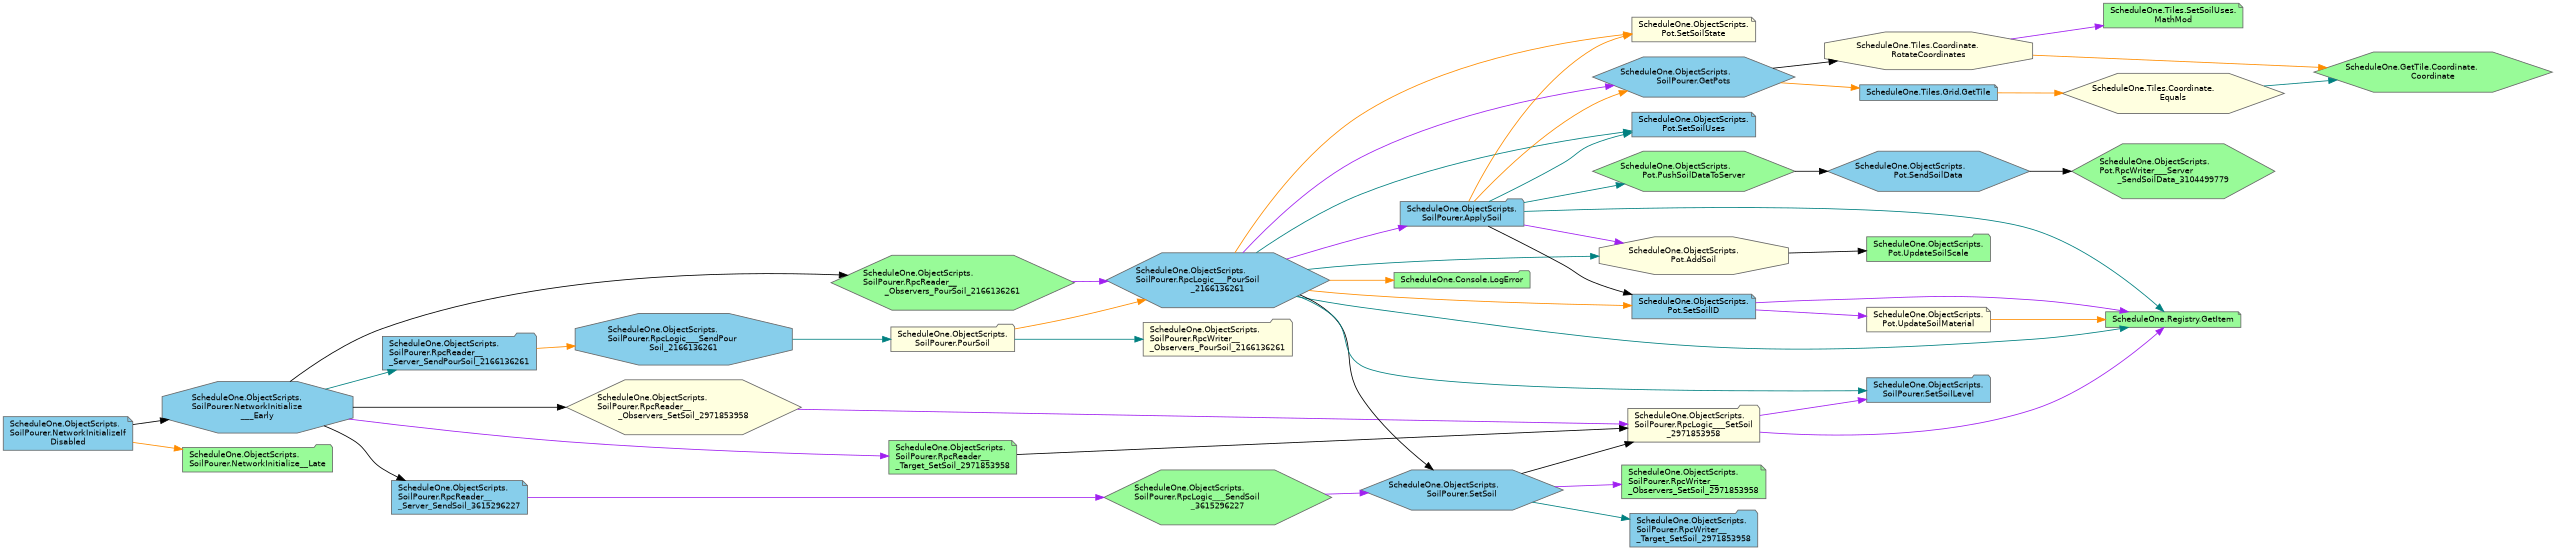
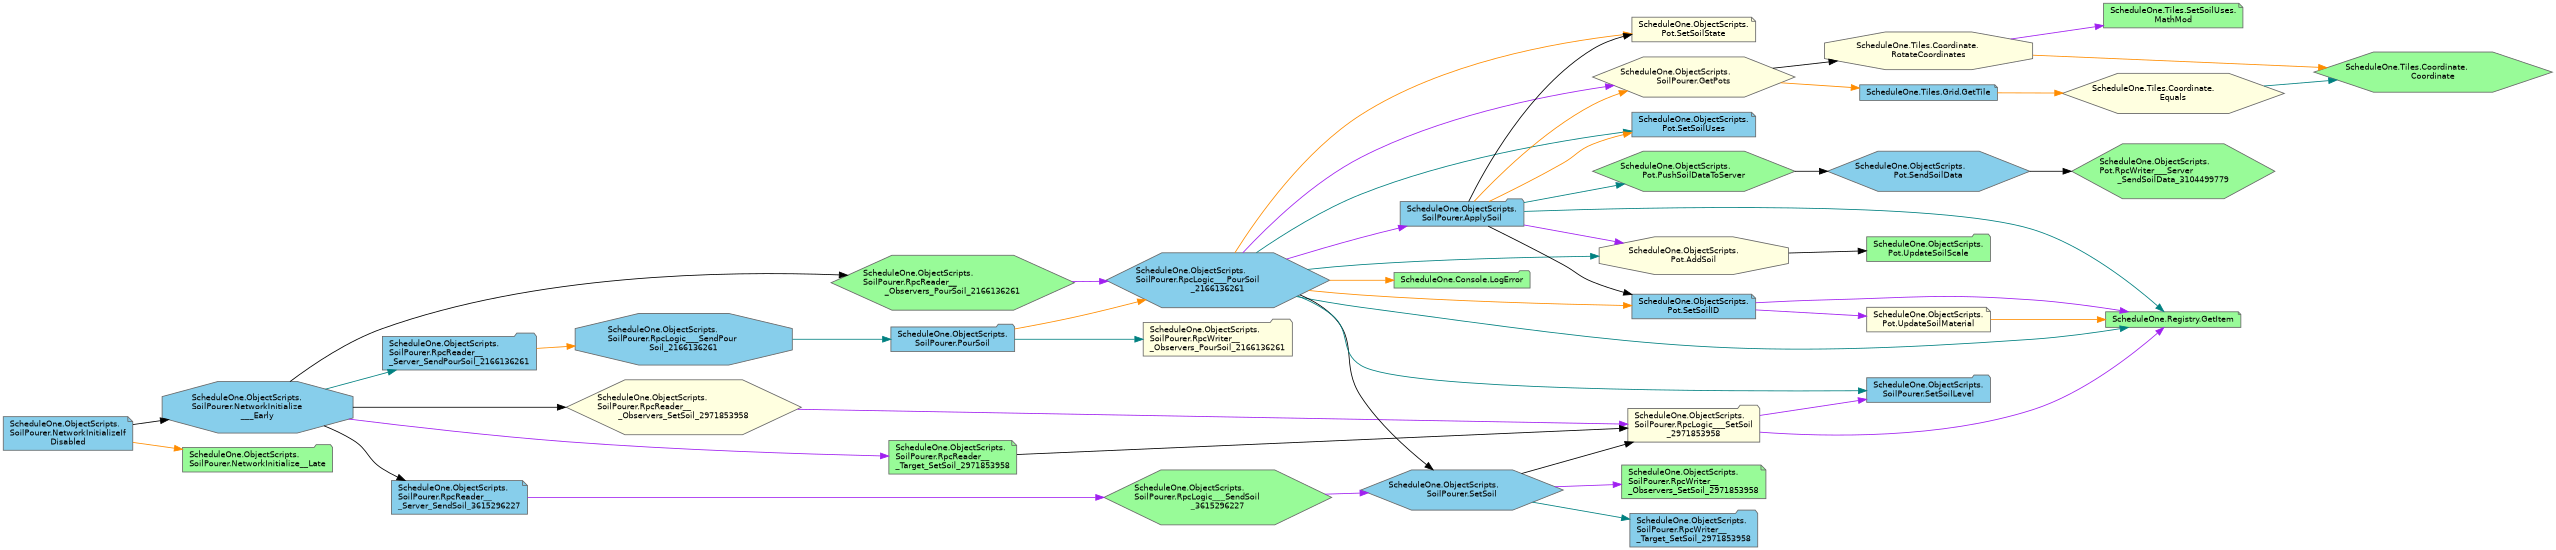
node "ScheduleOne.GetTile.Coordinate. Coordinate": label "ScheduleOne.GetTile.Coordinate. Coordinate" -> "ScheduleOne.Tiles.Coordinate. Coordinate"
node "ScheduleOne.ObjectScripts. SoilPourer.GetPots": fillcolor skyblue -> lightyellow
edge "ScheduleOne.ObjectScripts. SoilPourer.ApplySoil" -> "ScheduleOne.ObjectScripts. Pot.SetSoilState": color darkorange -> black
edge "ScheduleOne.ObjectScripts. SoilPourer.ApplySoil" -> "ScheduleOne.ObjectScripts. Pot.SetSoilUses": color teal -> darkorange
node "ScheduleOne.ObjectScripts. SoilPourer.PourSoil": fillcolor lightyellow -> skyblue
